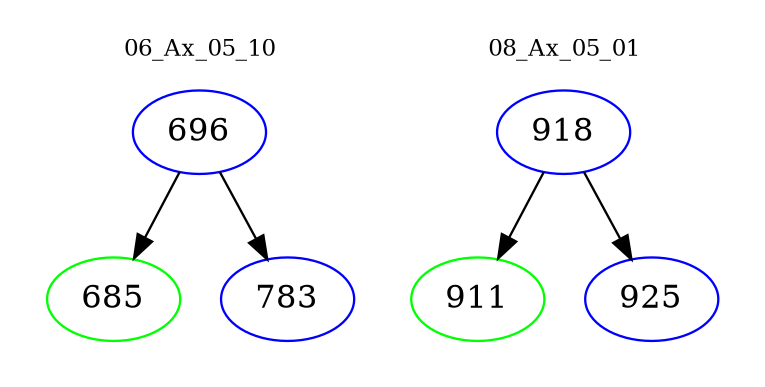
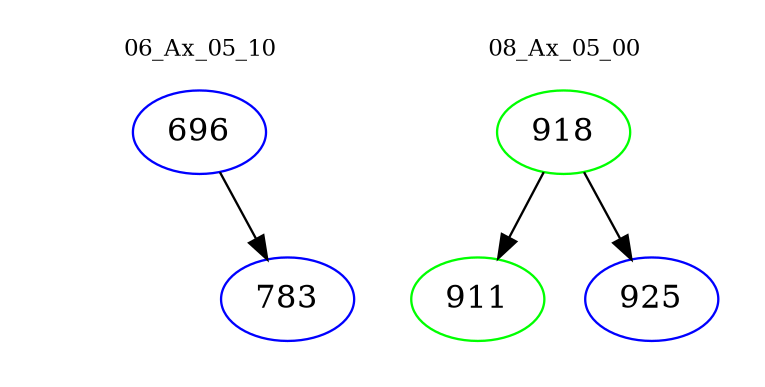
cluster "08_Ax_05_01": label "08_Ax_05_01" -> "08_Ax_05_00"
node "918": color blue -> green
node "685": removed
